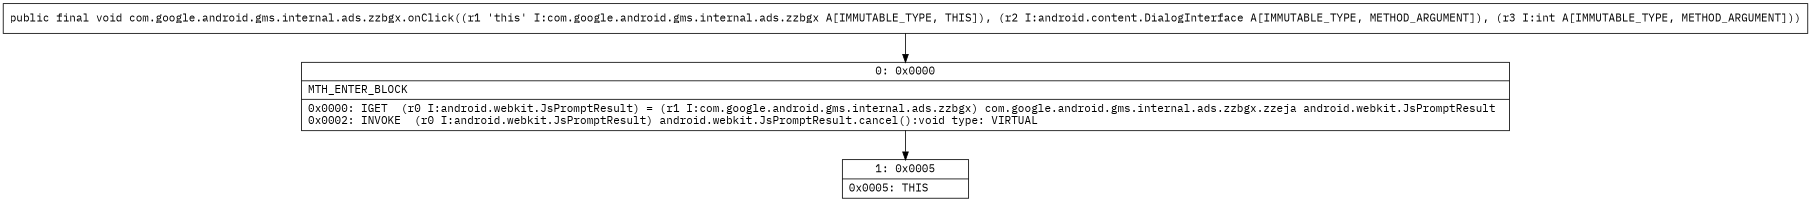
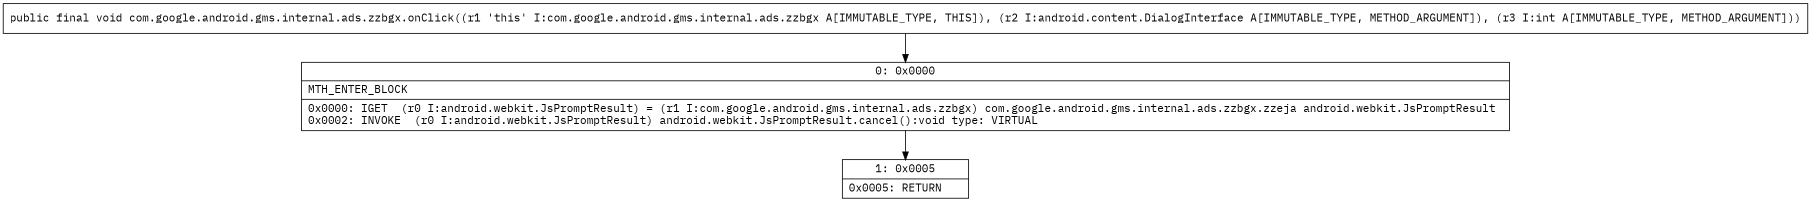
node "1: 0x0005": text "0x0005: THIS" -> "0x0005: RETURN"
